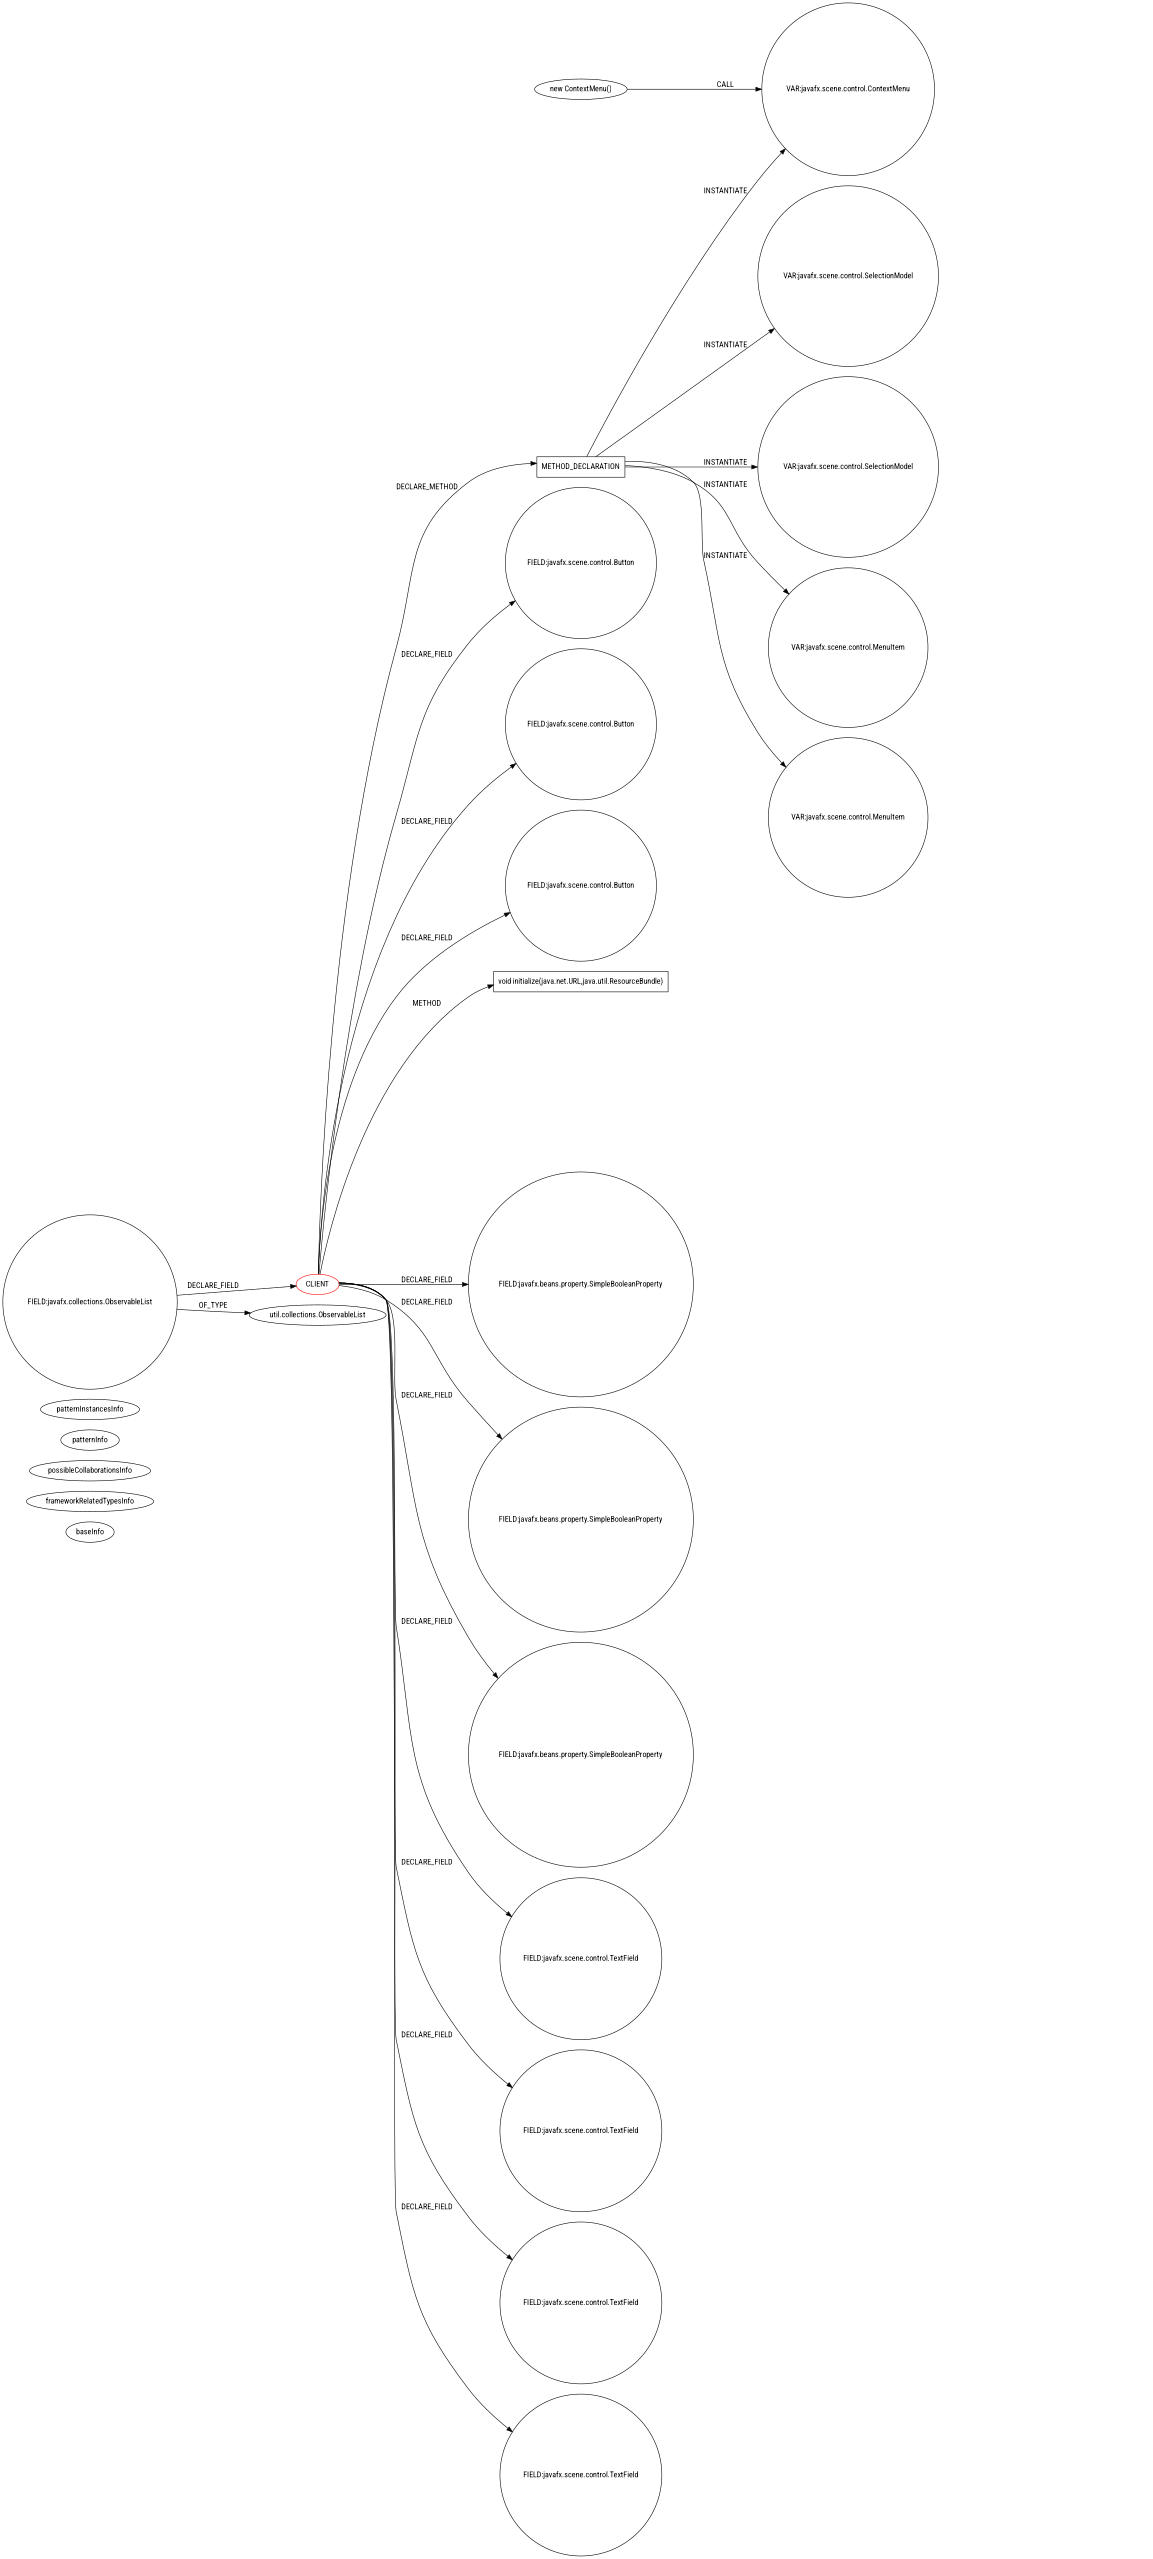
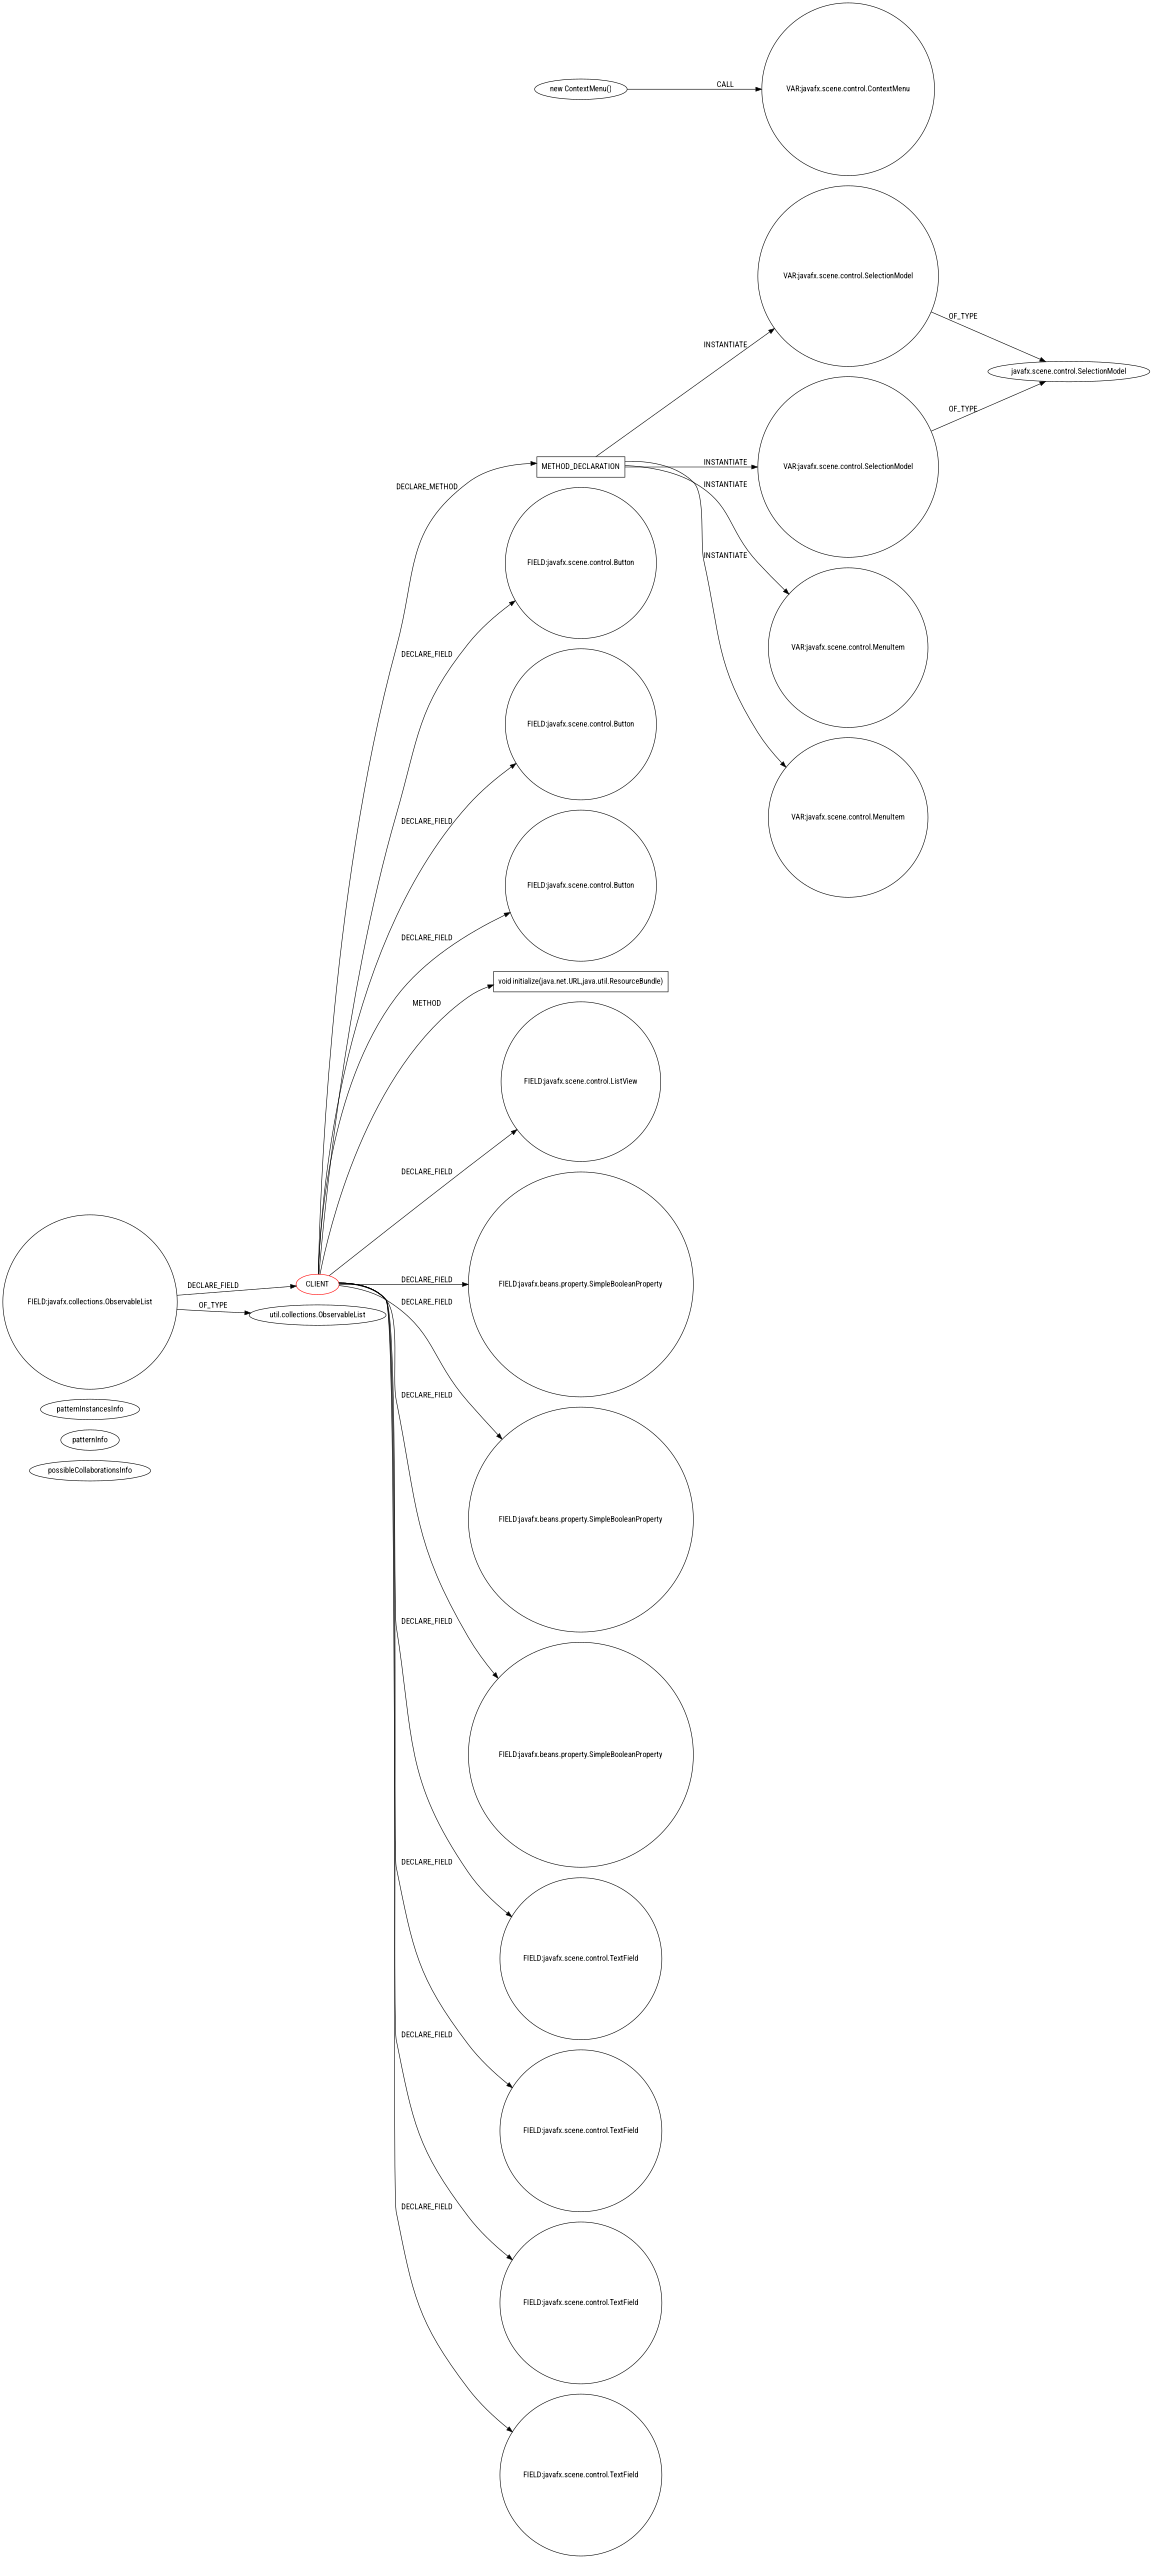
edge "METHOD_DECLARATION" -> "VAR:javafx.scene.control.ContextMenu": removed, label "INSTANTIATE"
node "javafx.scene.control.SelectionModel": added
node "FIELD:javafx.scene.control.ListView": added
node "frameworkRelatedTypesInfo": removed
node "baseInfo": removed
